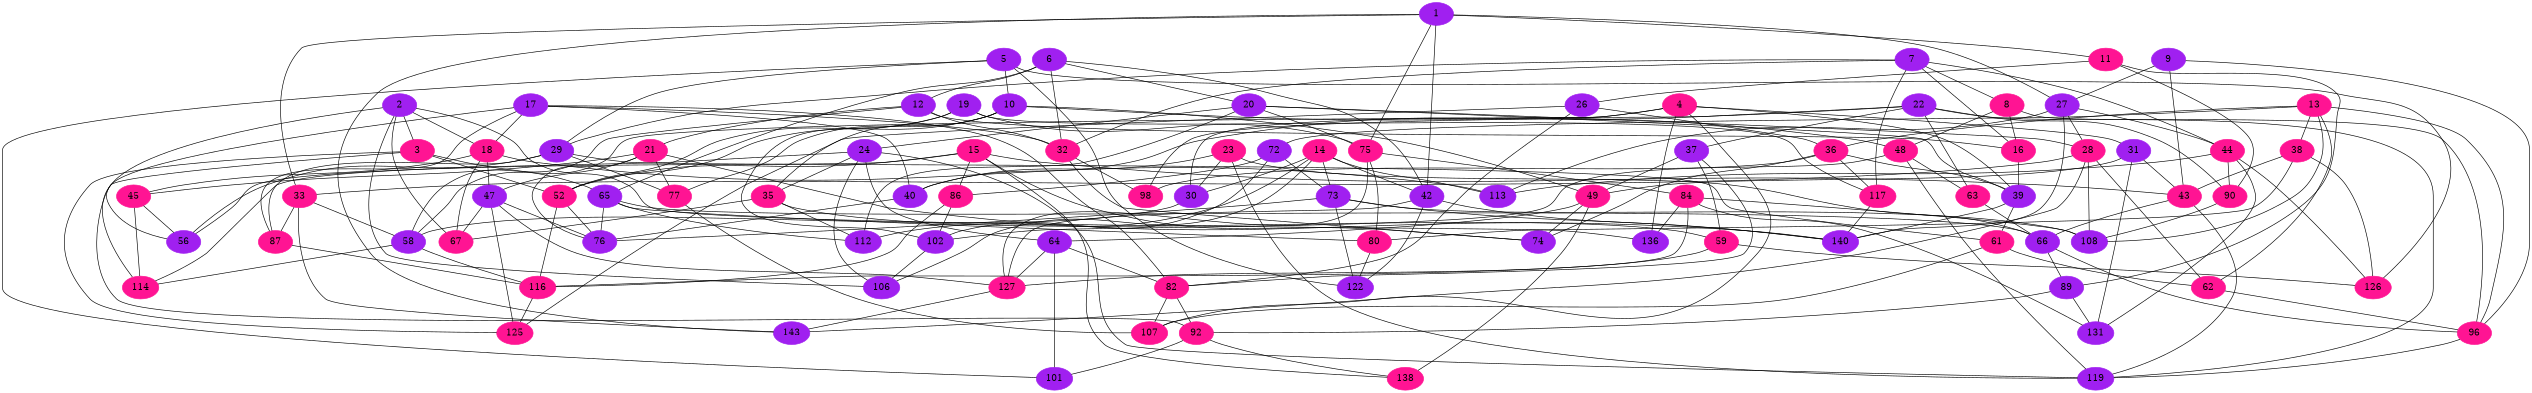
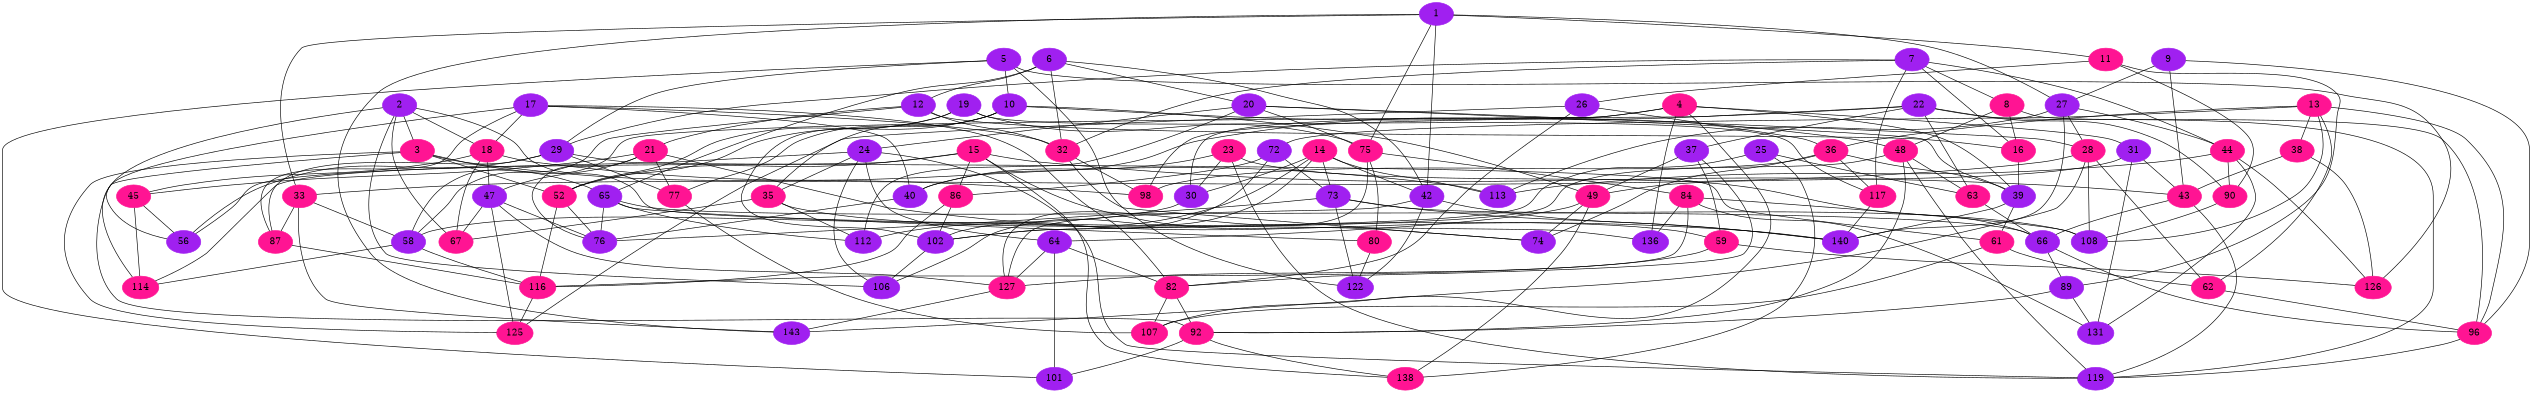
node "25": added
edge "3" -- "98": added
edge "38" -- "80": removed
edge "48" -- "92": added
